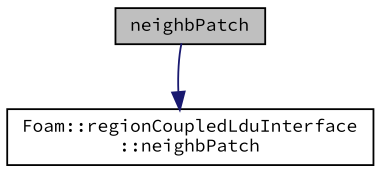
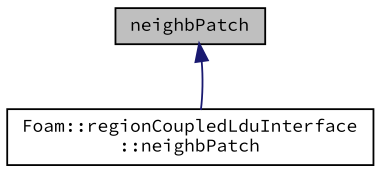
edge "neighbPatch" -> "Foam::regionCoupledLduInterface ::neighbPatch": reversed
